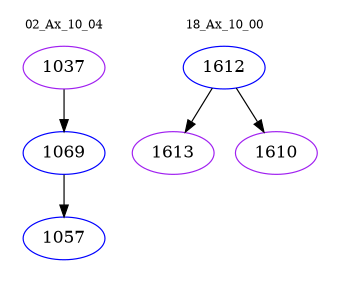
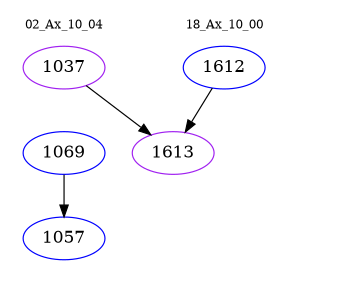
edge "1037" -> "1069": now "1037" -> "1613"
node "1610": removed
